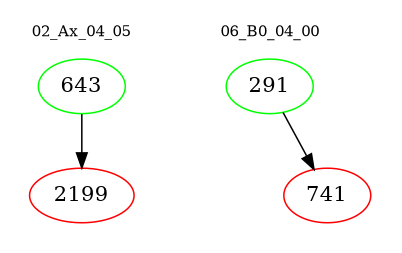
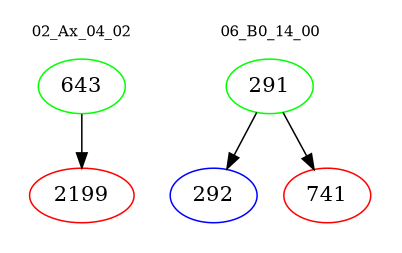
cluster "02_Ax_04_05": label "02_Ax_04_05" -> "02_Ax_04_02"
cluster "06_B0_04_00": label "06_B0_04_00" -> "06_B0_14_00"
node "292": added
